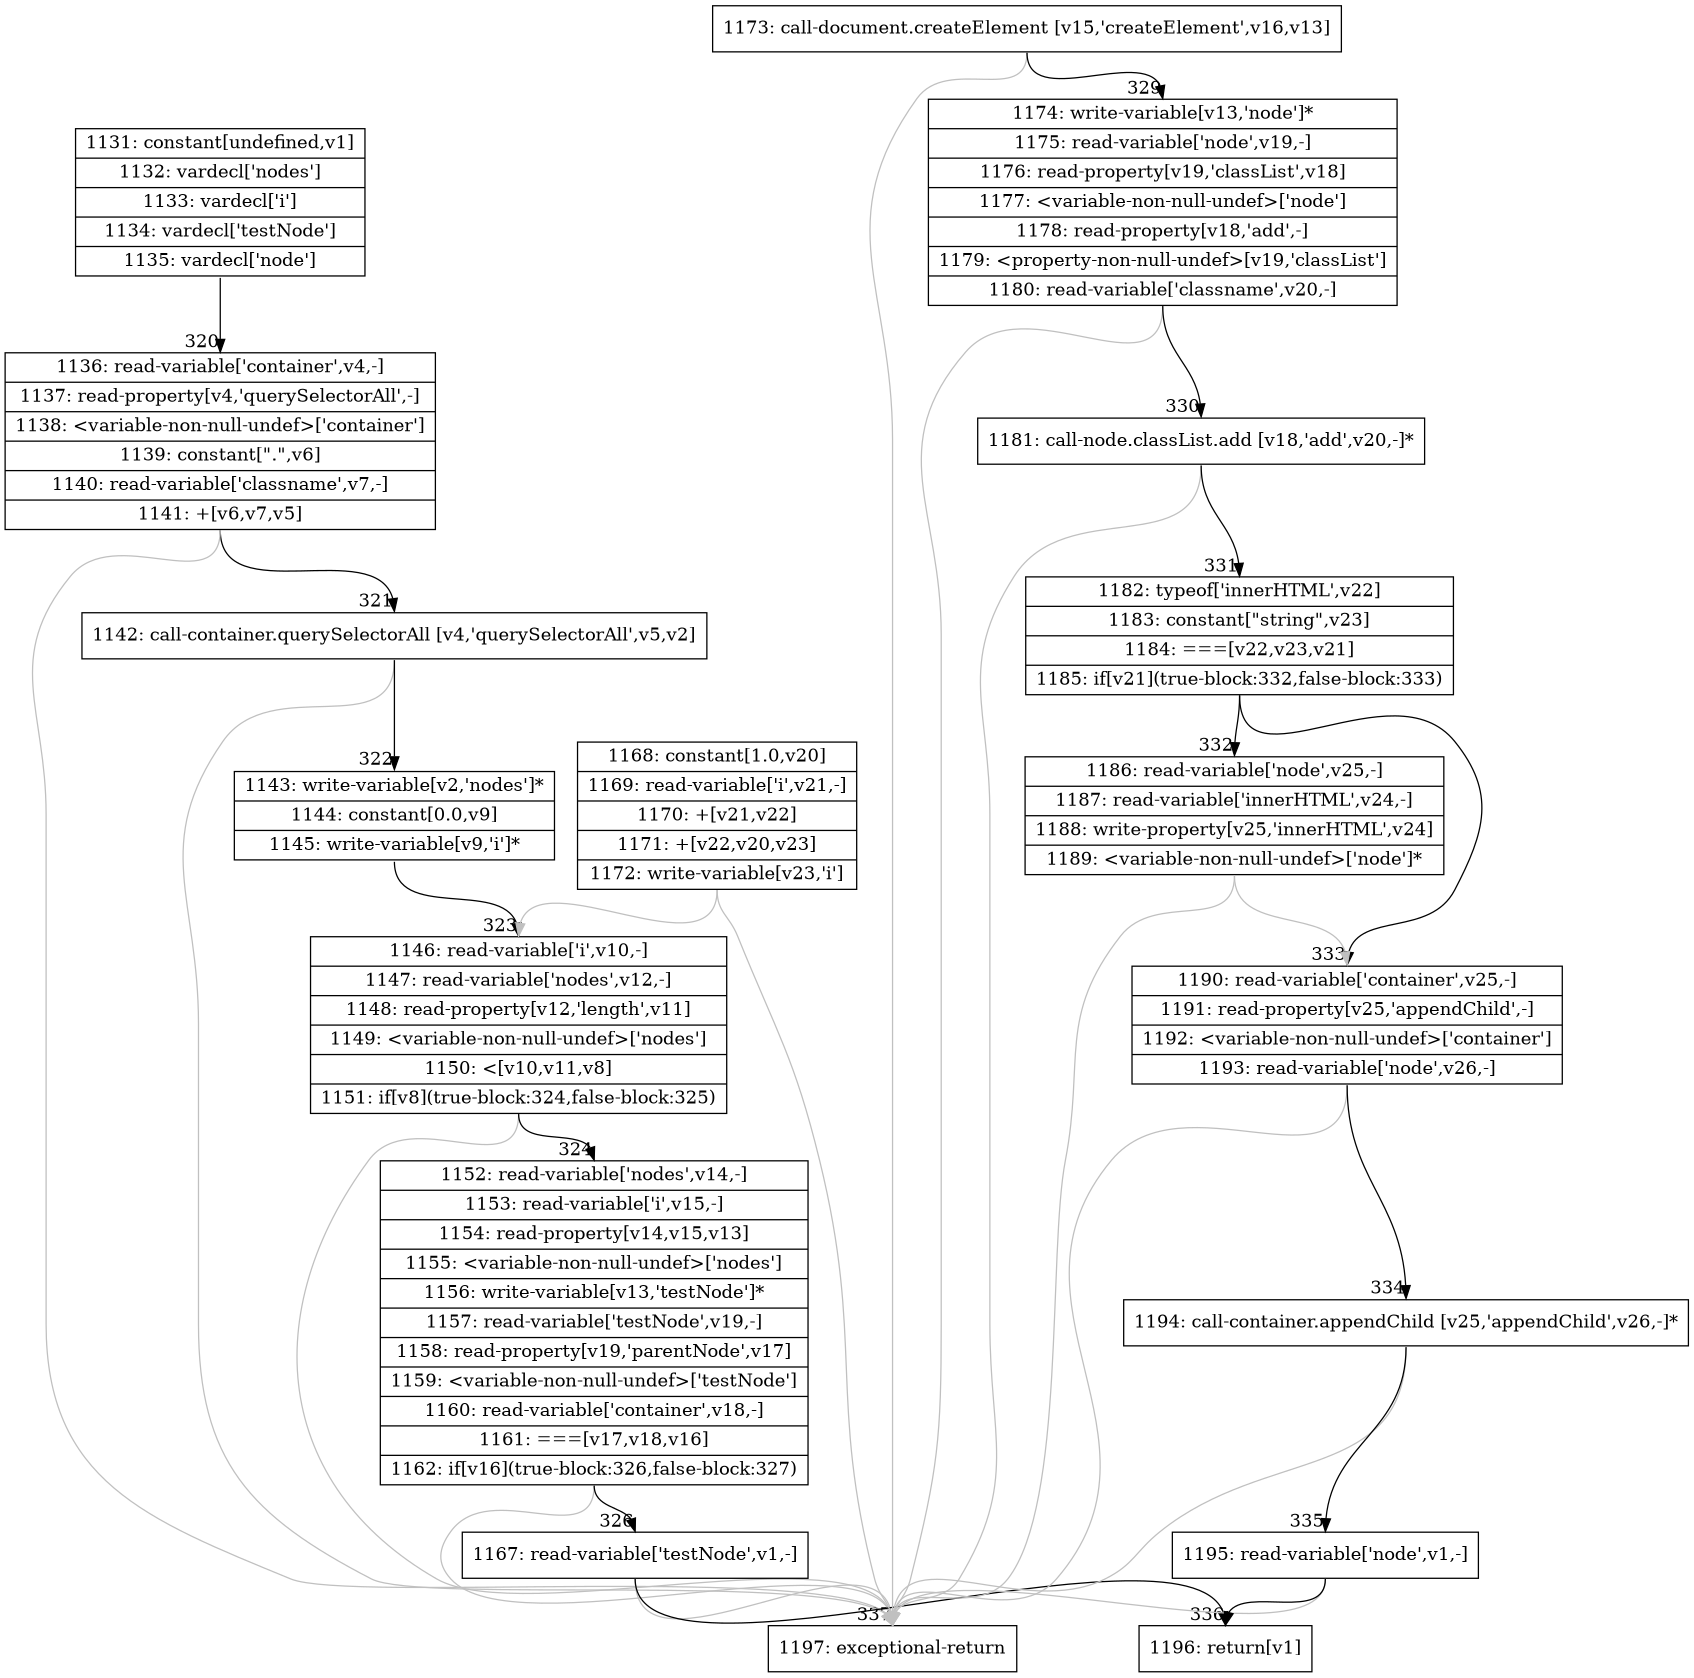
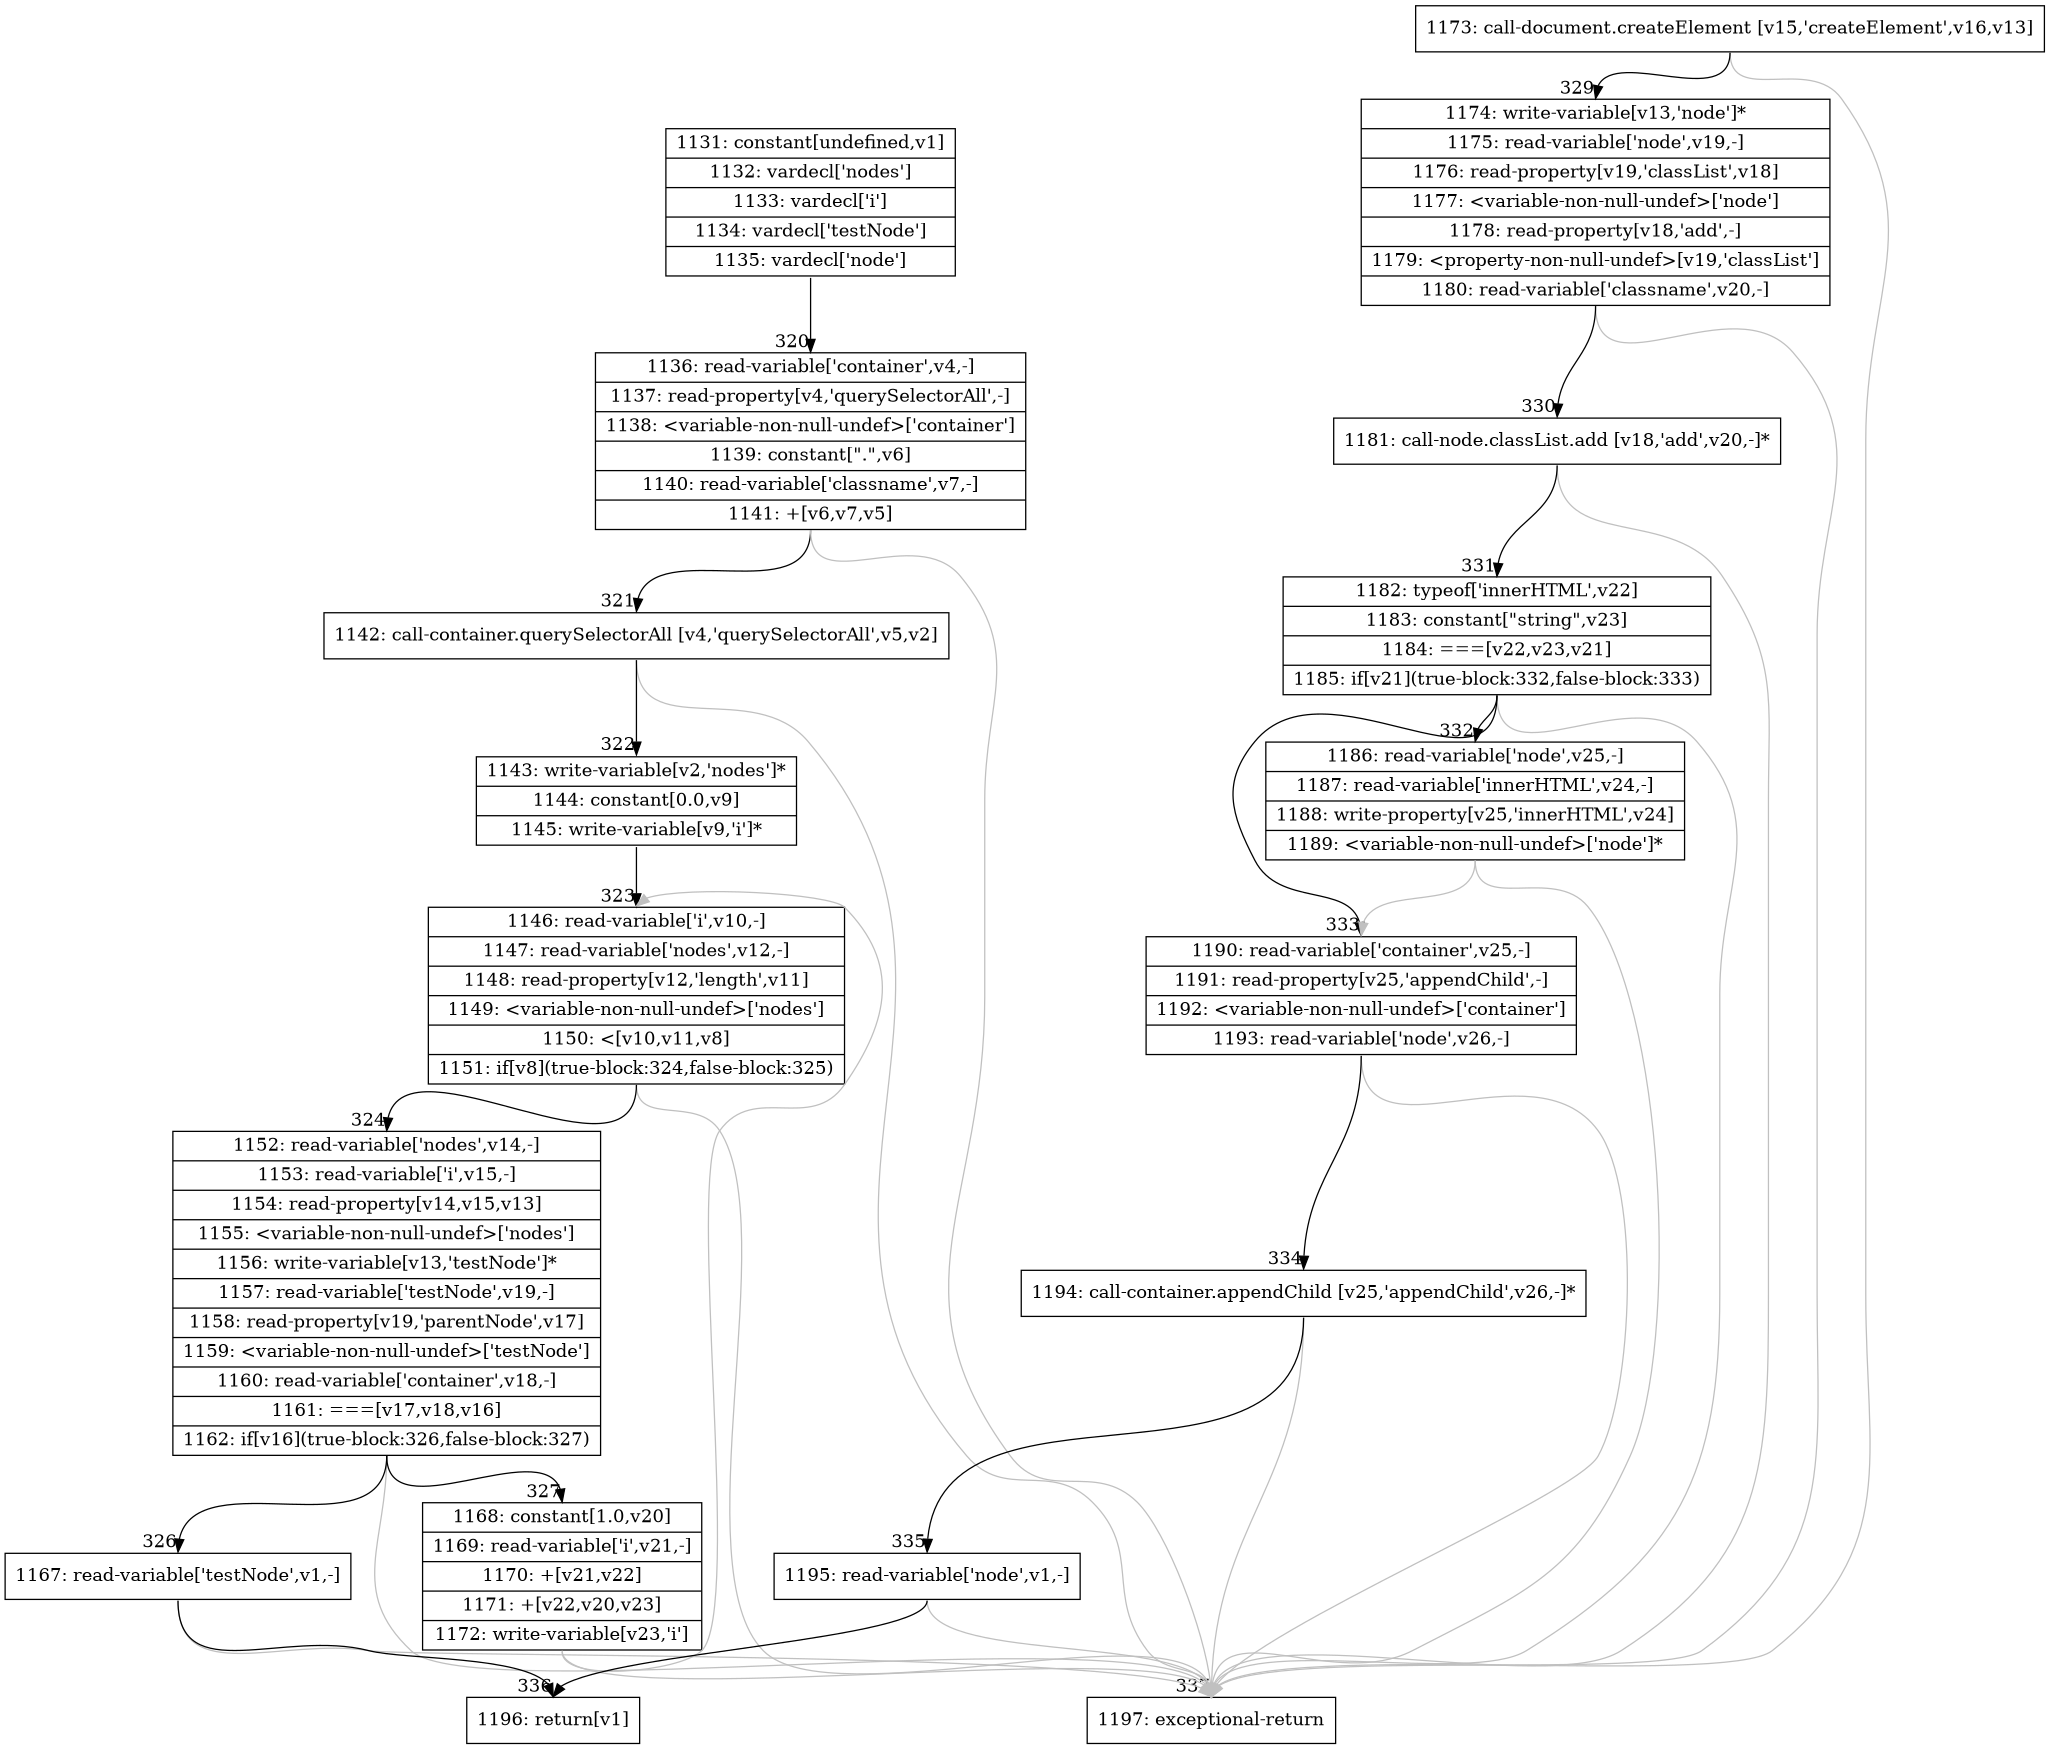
edge "1182: typeof['innerHTML',v22]" -> "1197: exceptional-return": added
edge "1152: read-variable['nodes',v14,-]" -> "1168: constant[1.0,v20]": added
